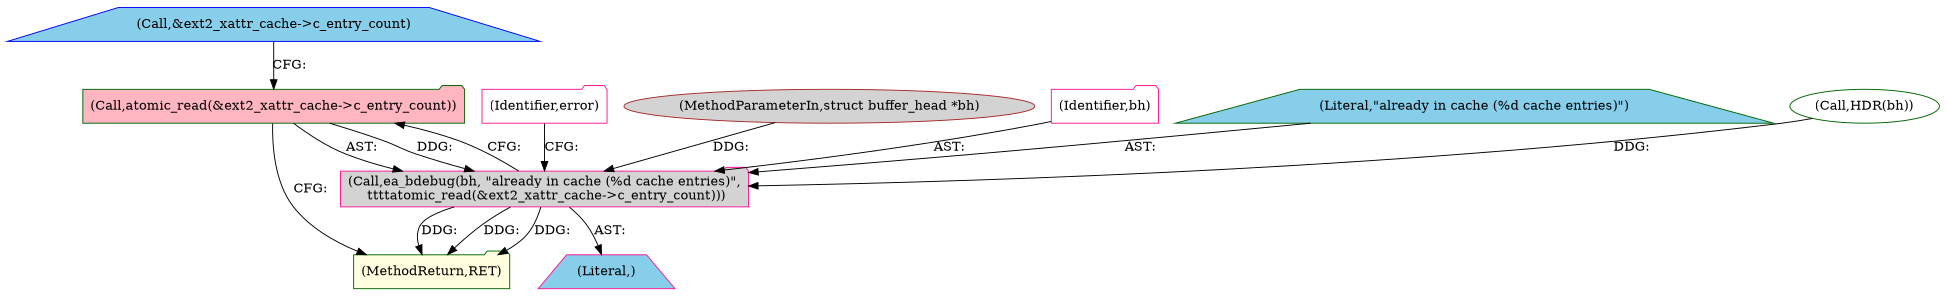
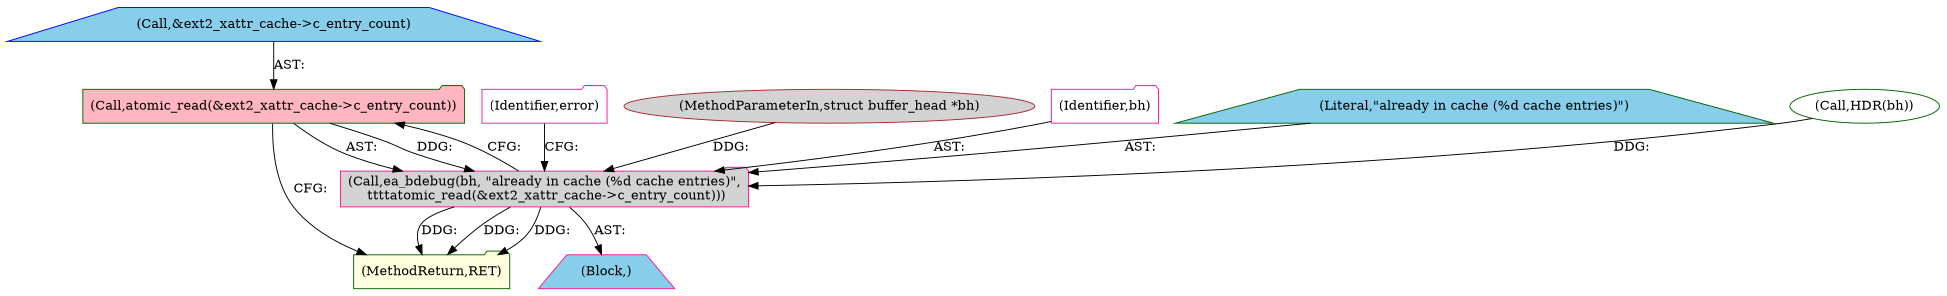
edge "(Call,&ext2_xattr_cache->c_entry_count)" -> "(Call,atomic_read(&ext2_xattr_cache->c_entry_count))": label "CFG: " -> "AST: "
node "(Literal,)": label "(Literal,)" -> "(Block,)"
